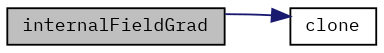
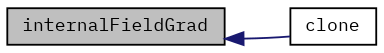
edge "internalFieldGrad" -> "clone": reversed
